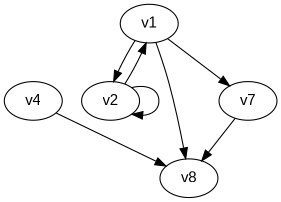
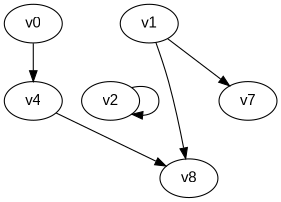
node "v0": added
edge "v1" -> "v2": removed
edge "v2" -> "v1": removed
edge "v7" -> "v8": removed
